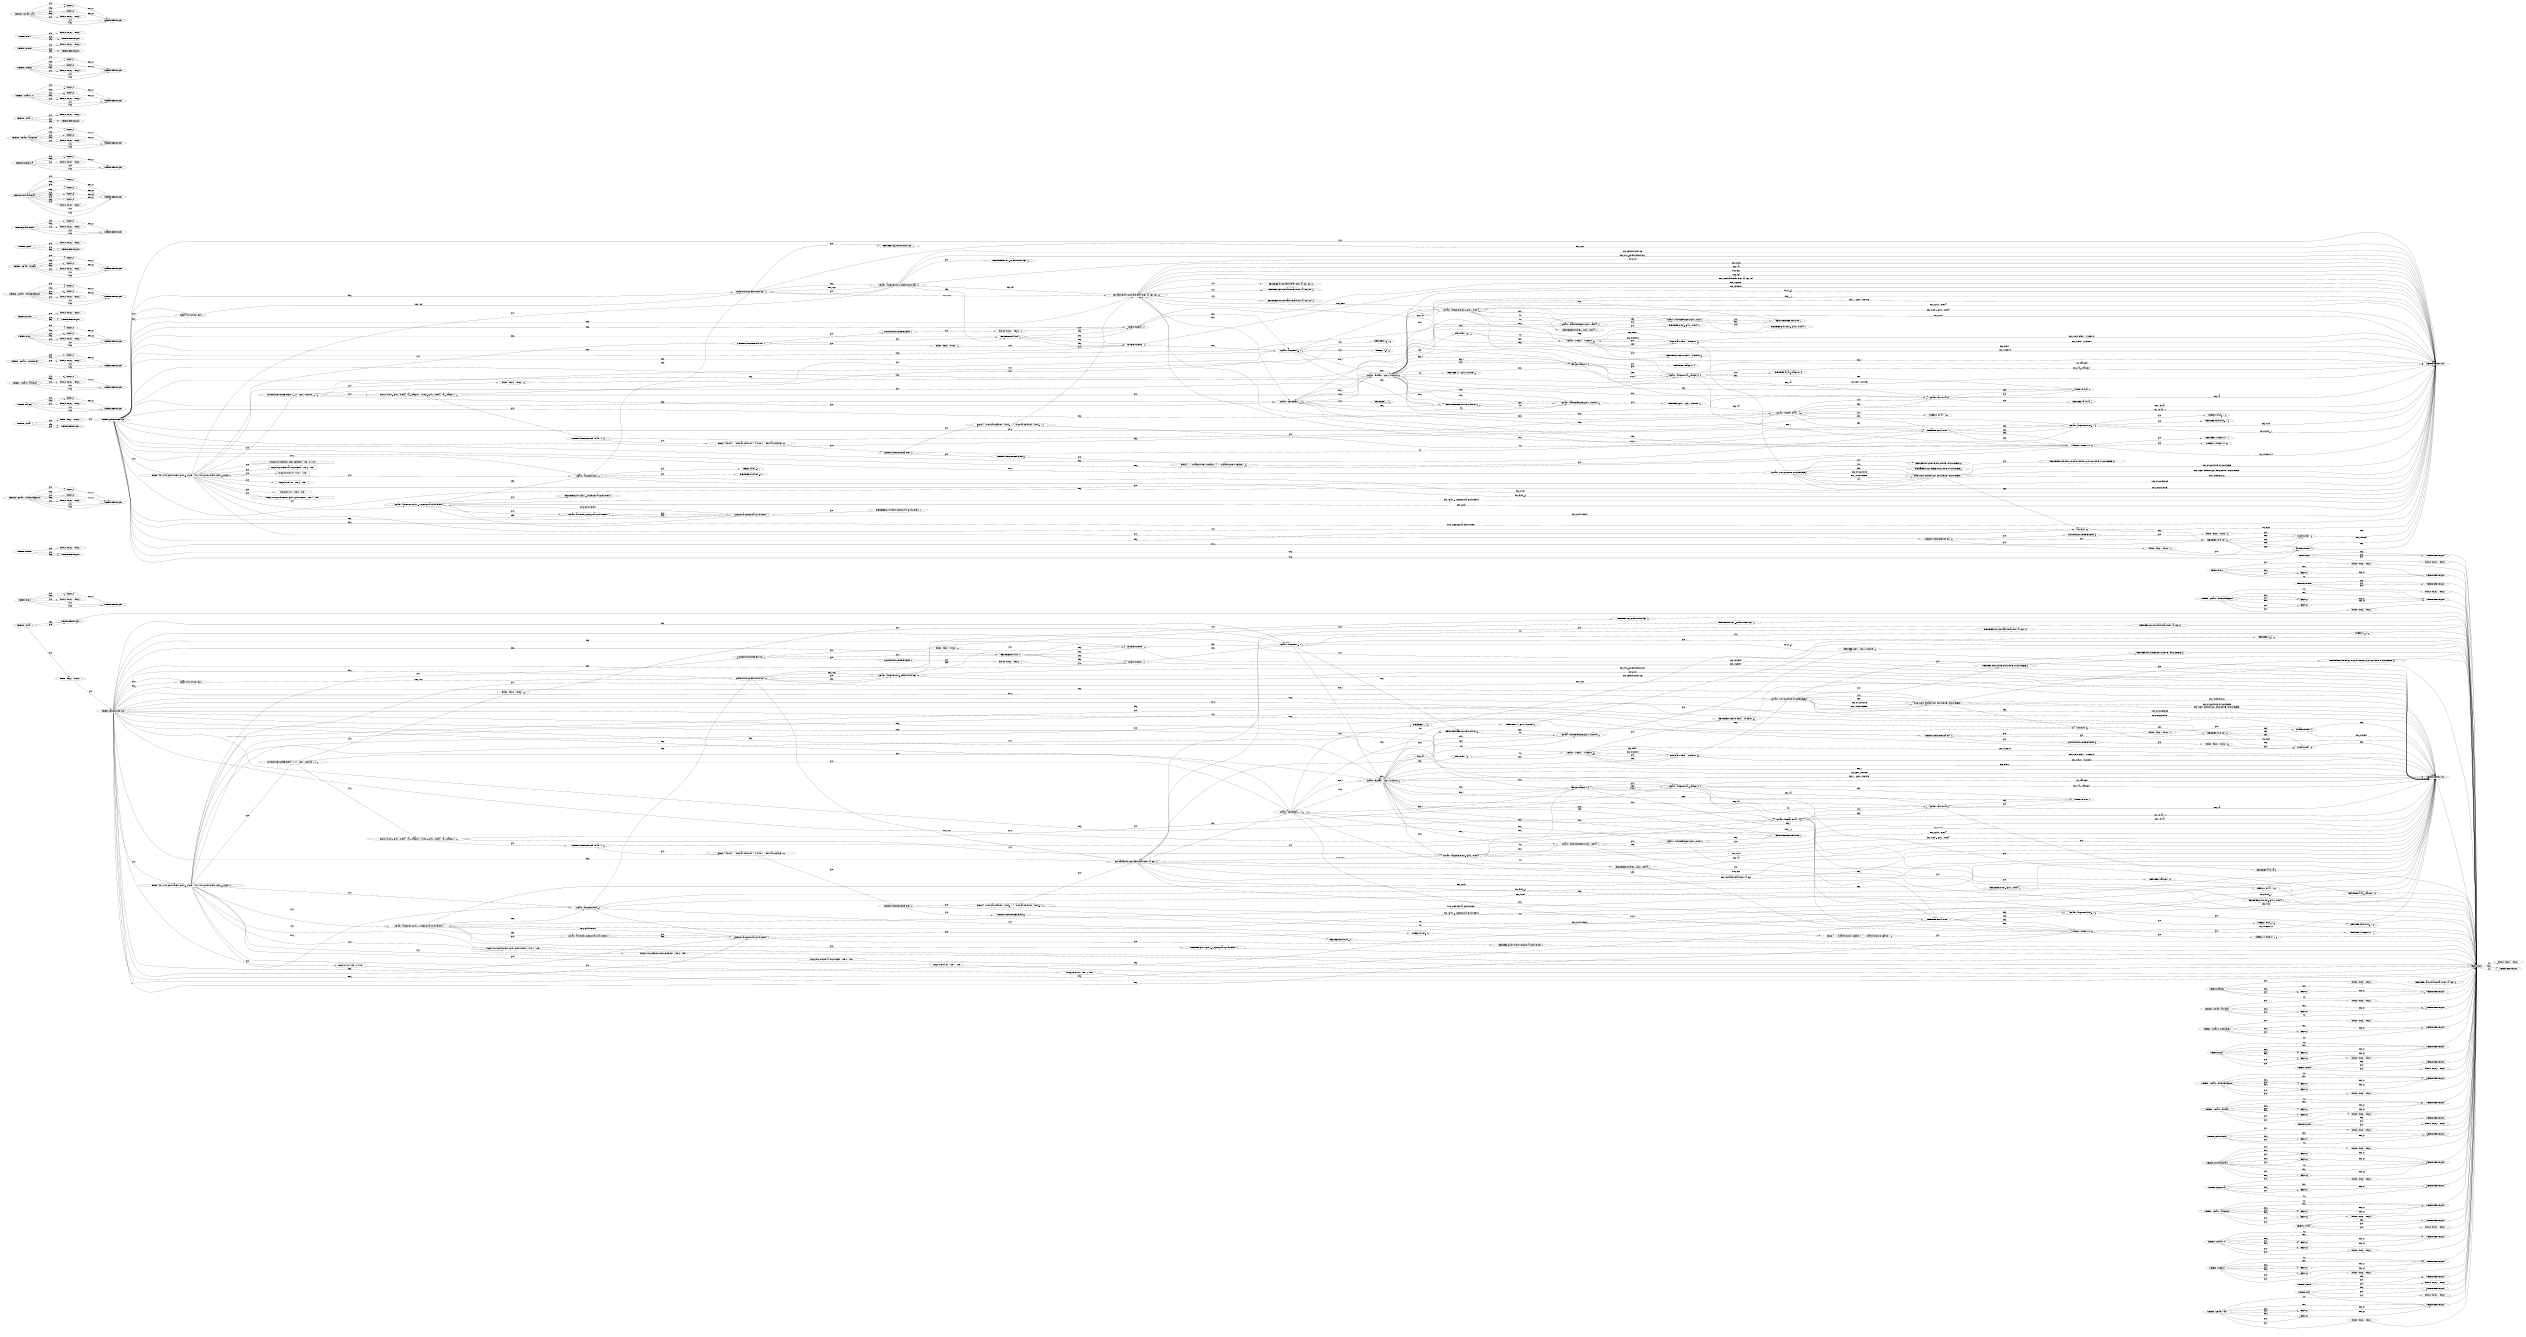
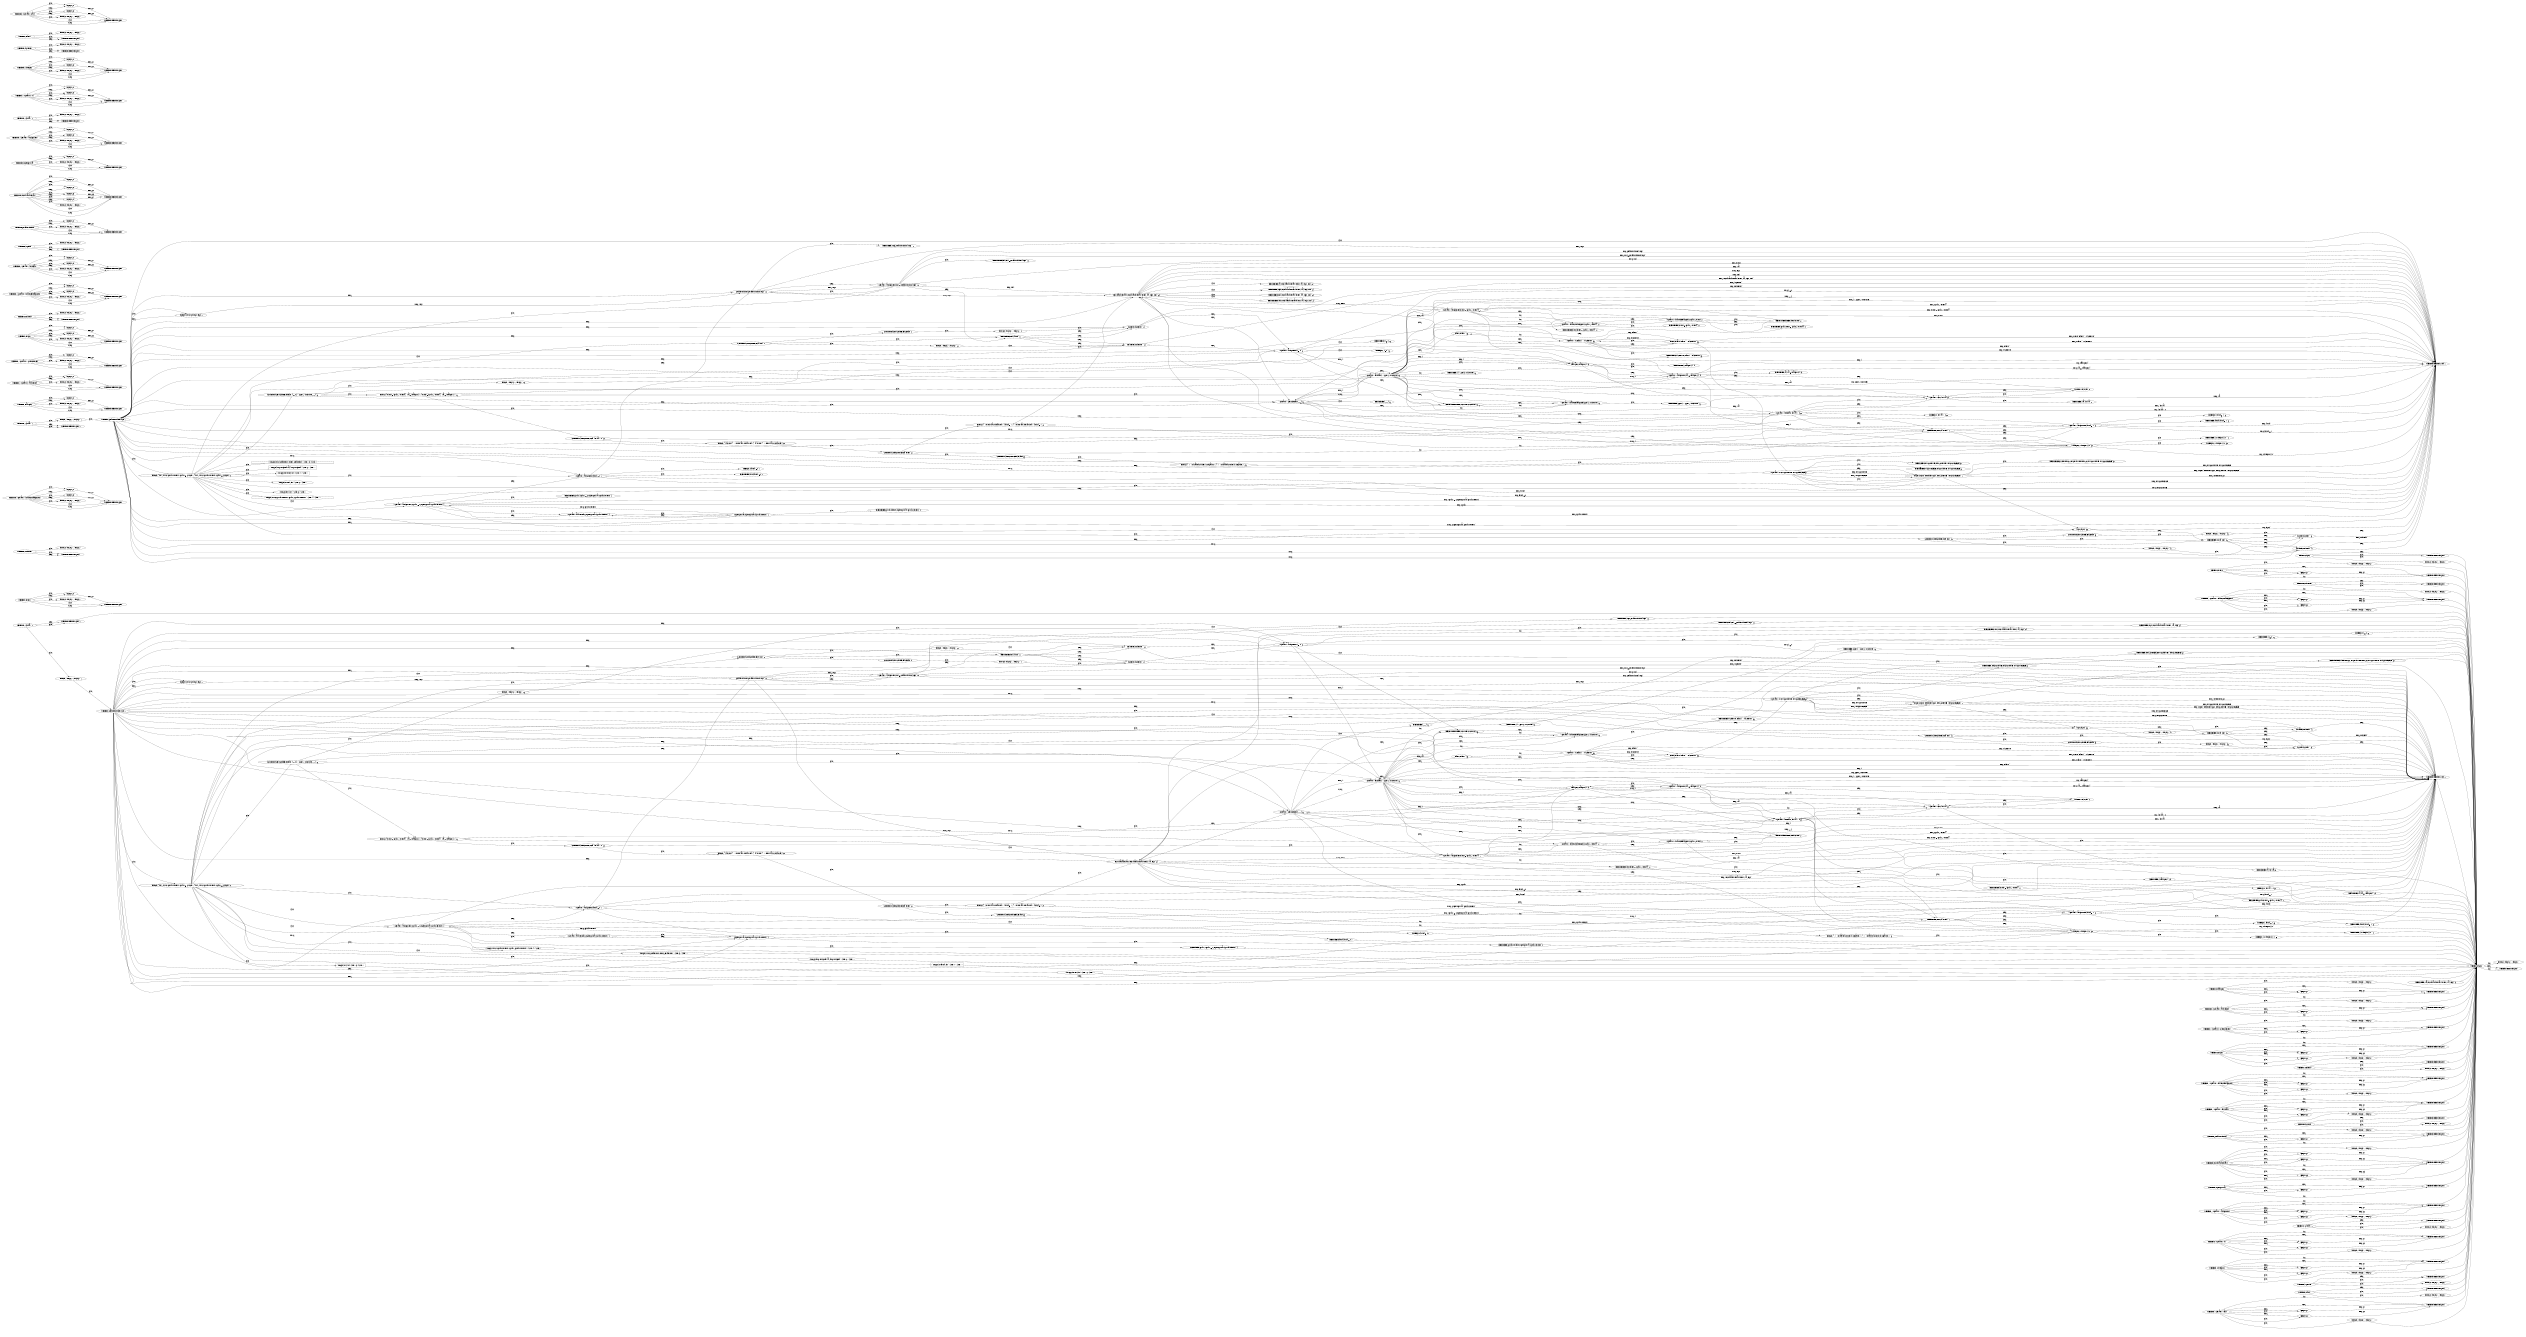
node "(IDENTIFIER,nmi,record_and_restart(event, val, regs, nmi))": added
